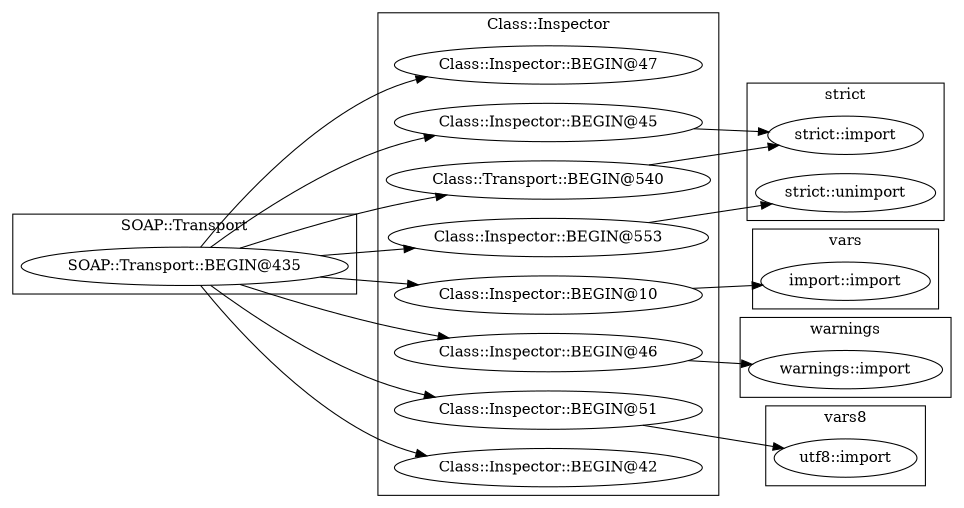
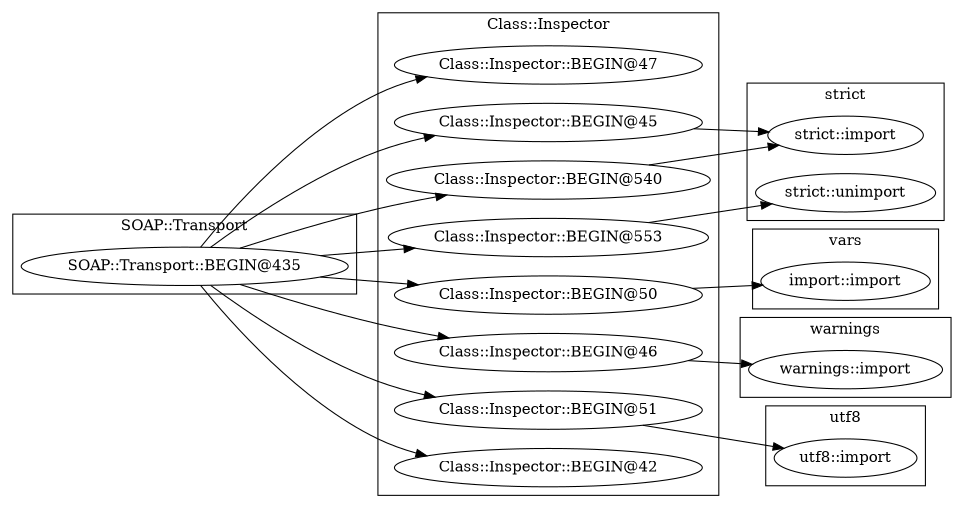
node "Class::Transport::BEGIN@540": label "Class::Transport::BEGIN@540" -> "Class::Inspector::BEGIN@540"
node "Class::Inspector::BEGIN@10": label "Class::Inspector::BEGIN@10" -> "Class::Inspector::BEGIN@50"
cluster "vars8": label "vars8" -> "utf8"
